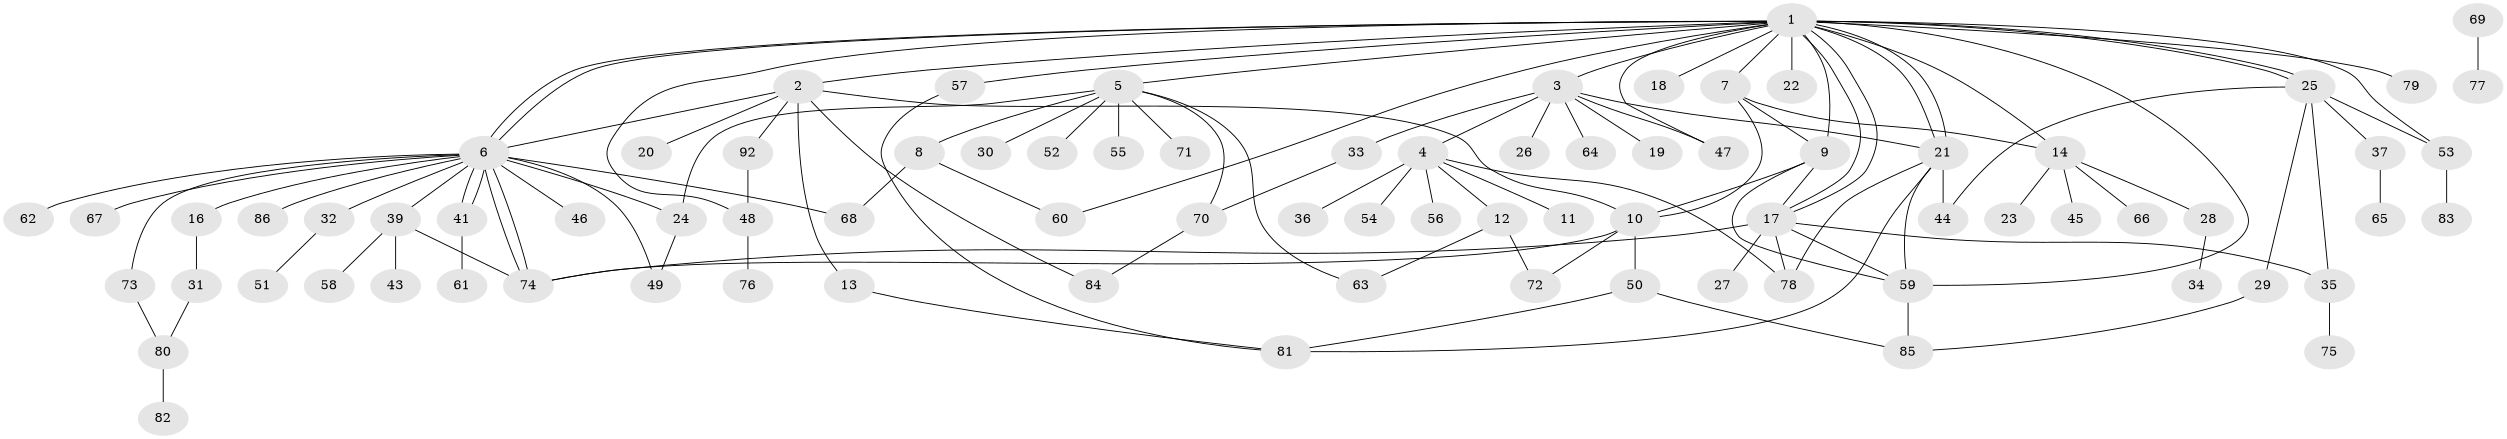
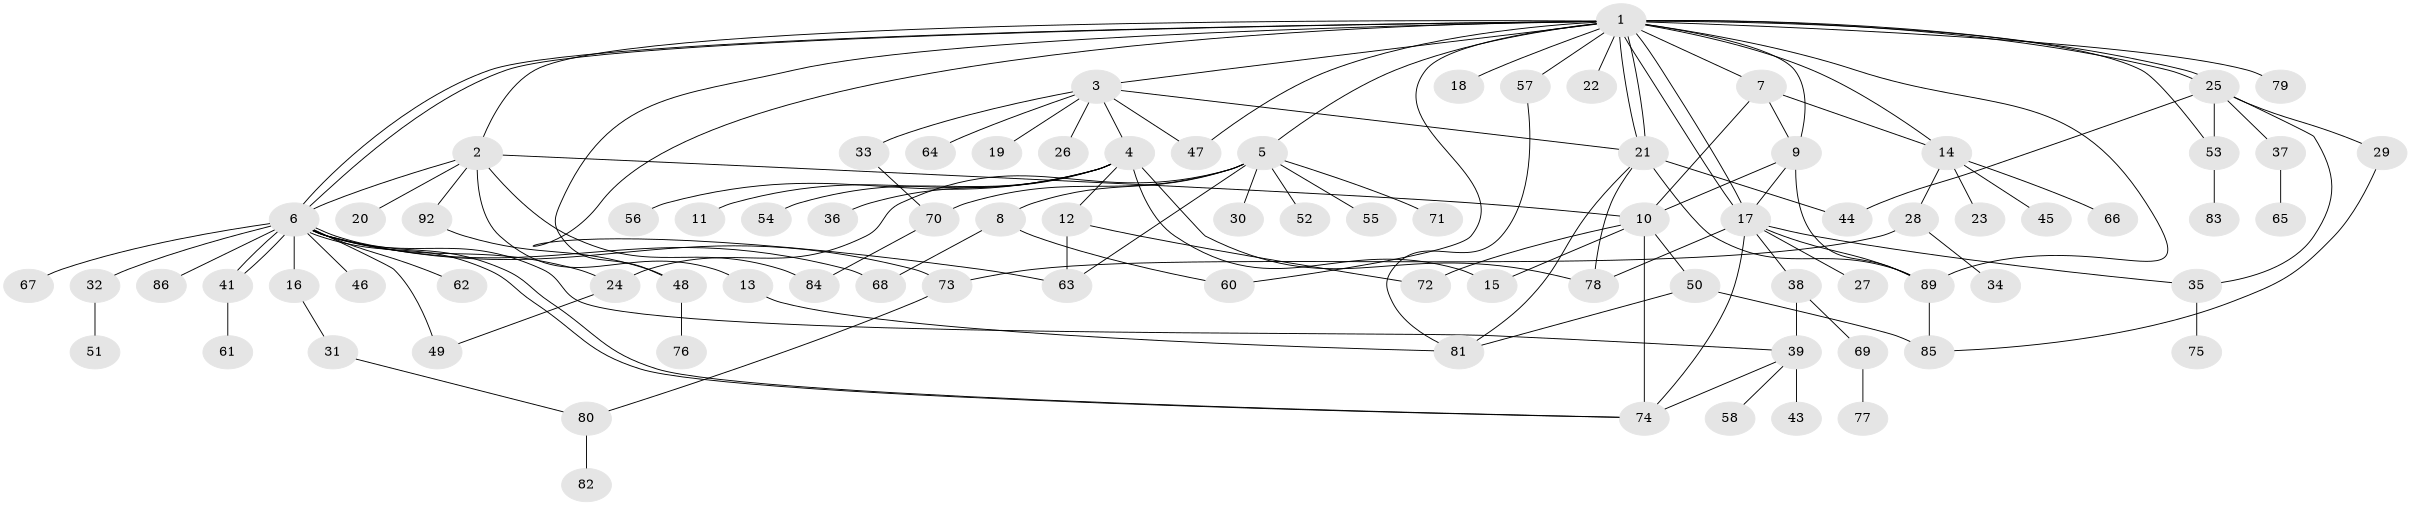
edge "1" -- "63": added
edge "28" -- "73": added
node "15": added
node "38": added
node "59": label "59" -> "89"
